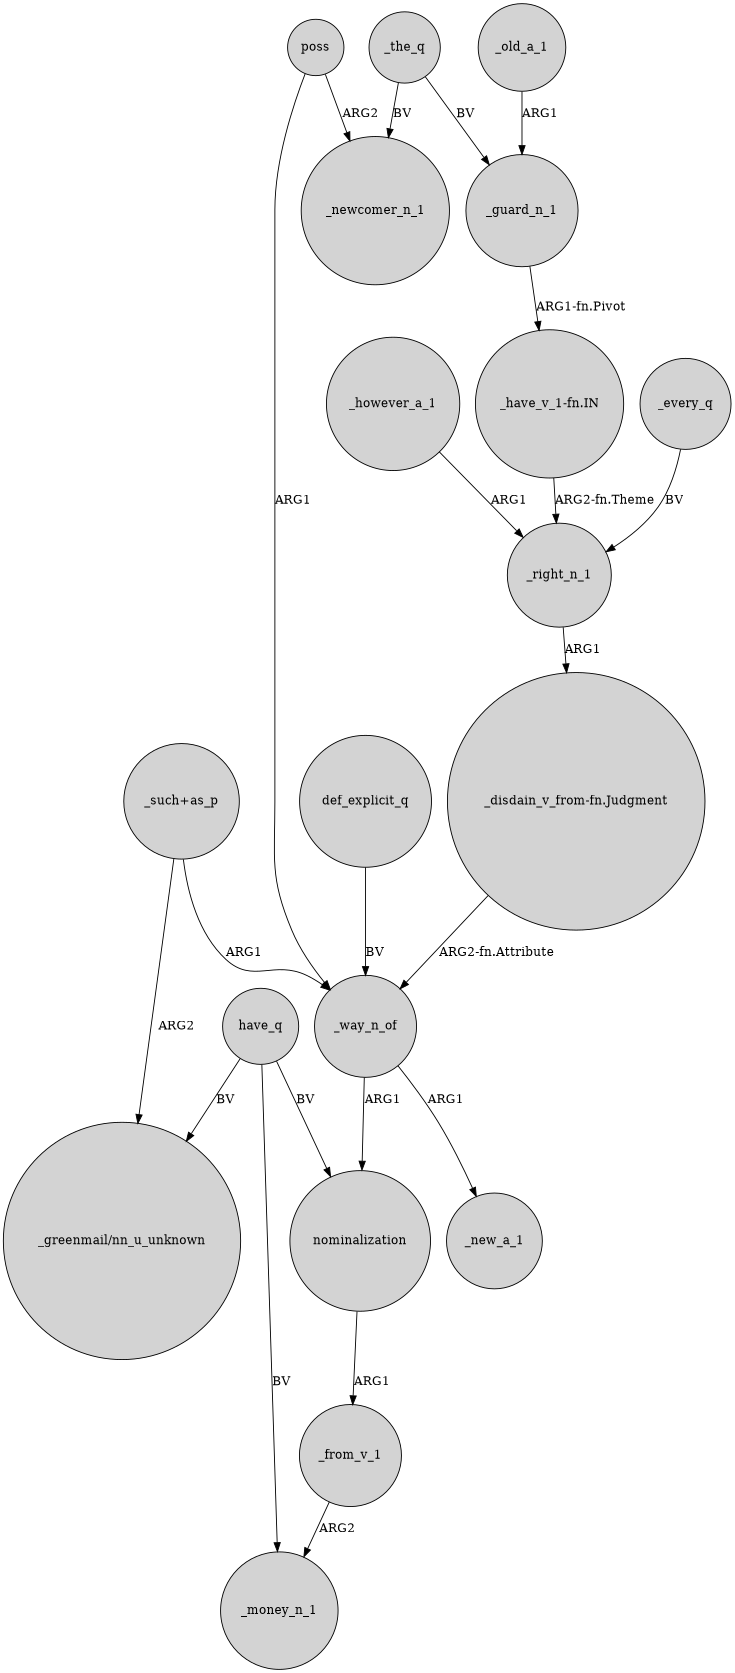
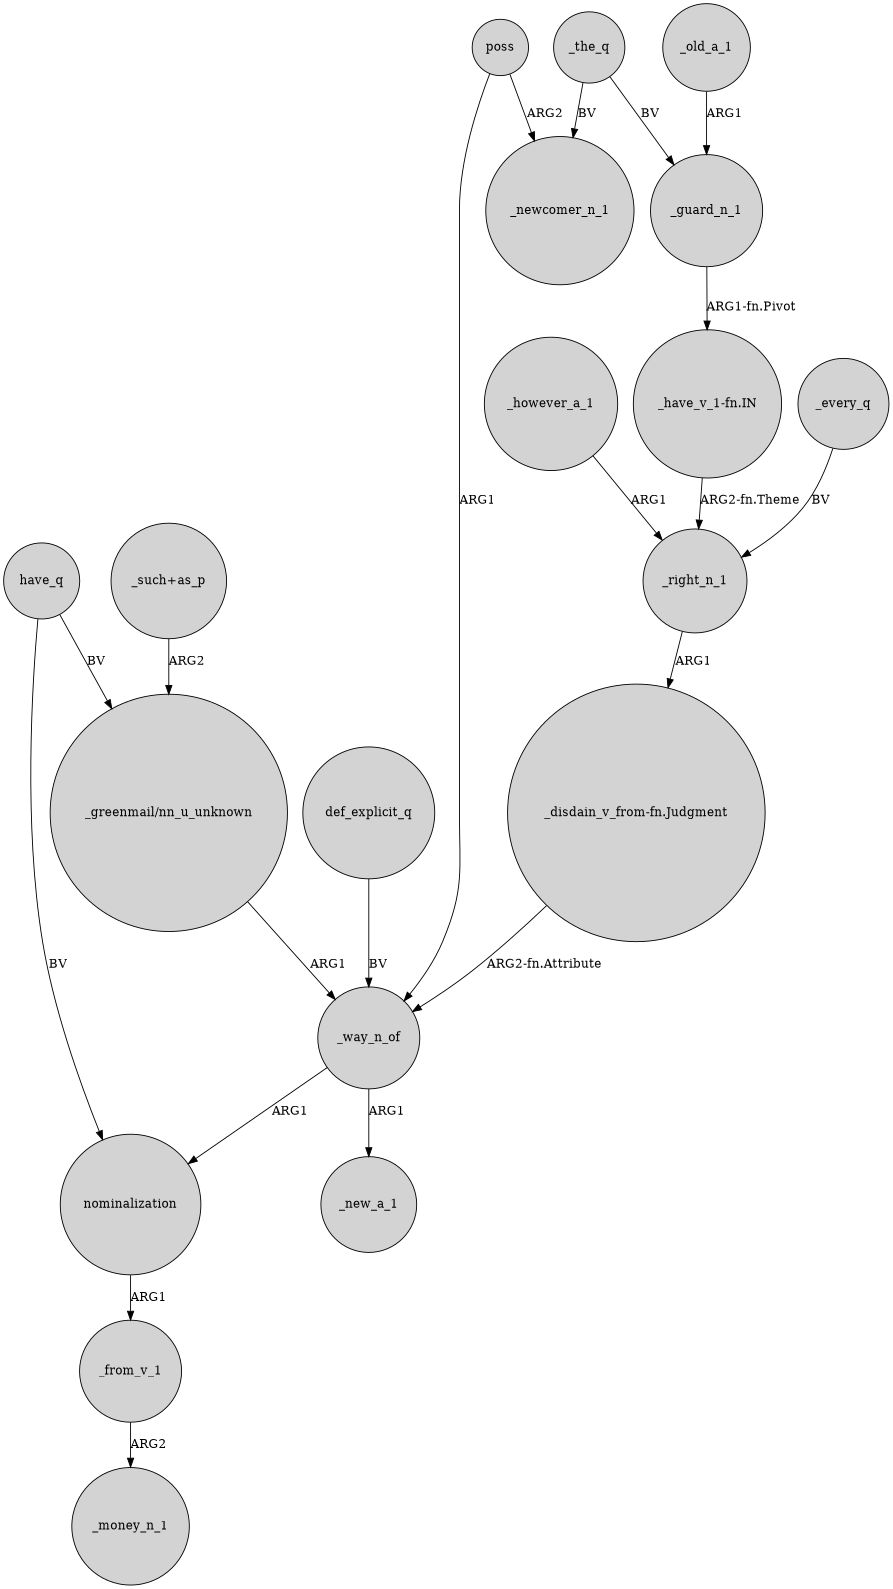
edge "_such+as_p" -> "_way_n_of": now "_greenmail/nn_u_unknown" -> "_way_n_of"
edge "have_q" -> "_money_n_1": removed, label "BV"
